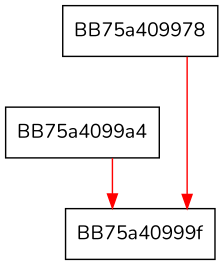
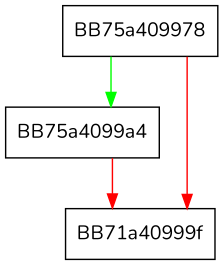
edge "BB75a409978" -> "BB75a4099a4": added
node "BB75a40999f": label "BB75a40999f" -> "BB71a40999f"
